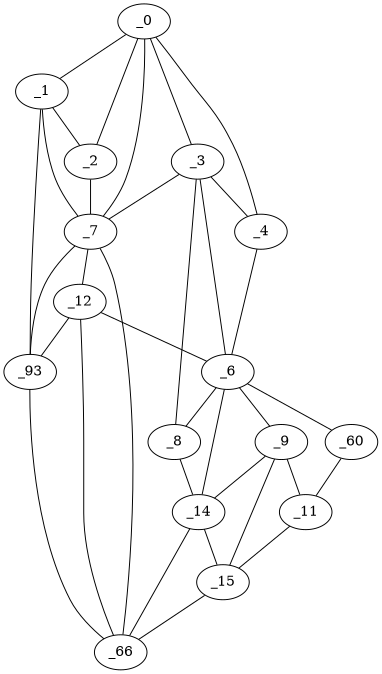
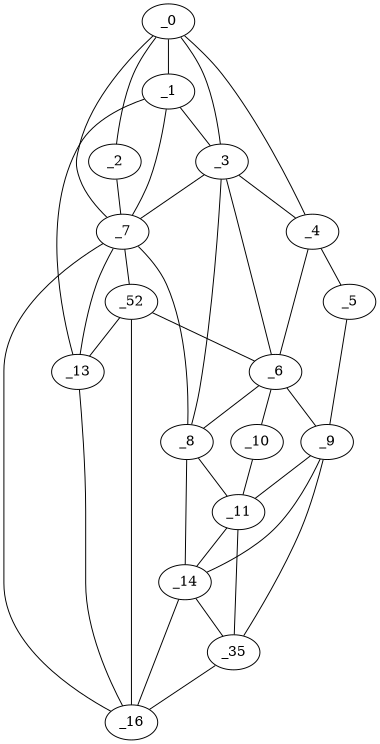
edge "_1" -- "_2": now "_1" -- "_3"
node "_12": label "_12" -> "_52"
node "_5": added
edge "_7" -- "_8": added
node "_93": label "_93" -> "_13"
edge "_6" -- "_14": now "_11" -- "_14"
node "_60": label "_60" -> "_10"
edge "_8" -- "_11": added
node "_15": label "_15" -> "_35"
node "_66": label "_66" -> "_16"
